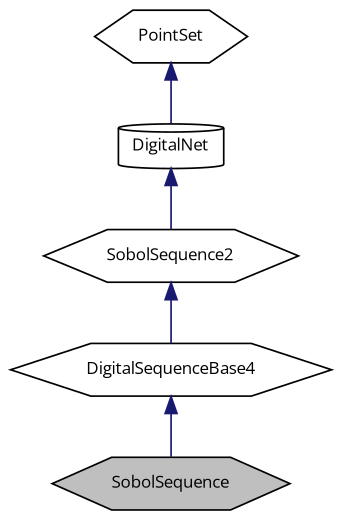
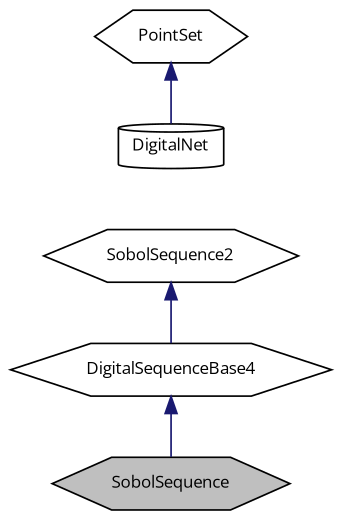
edge "SobolSequence2" -> "DigitalNet": removed
